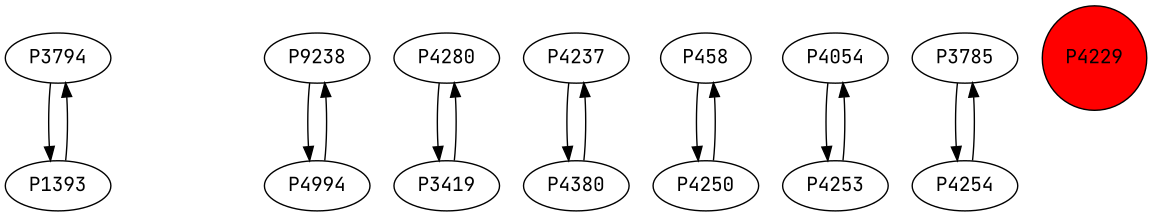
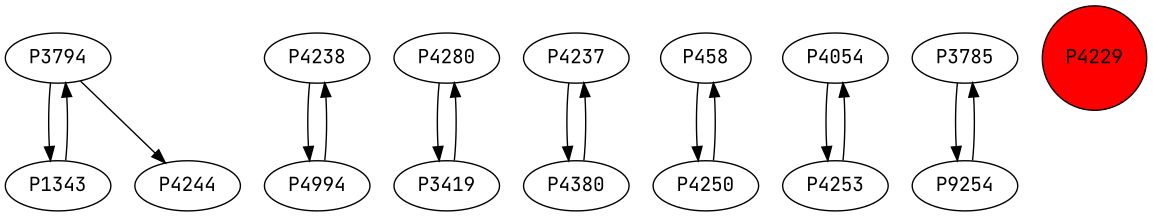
node "P9238": label "P9238" -> "P4238"
node "P1393": label "P1393" -> "P1343"
node "P4244": added
node "P4254": label "P4254" -> "P9254"
